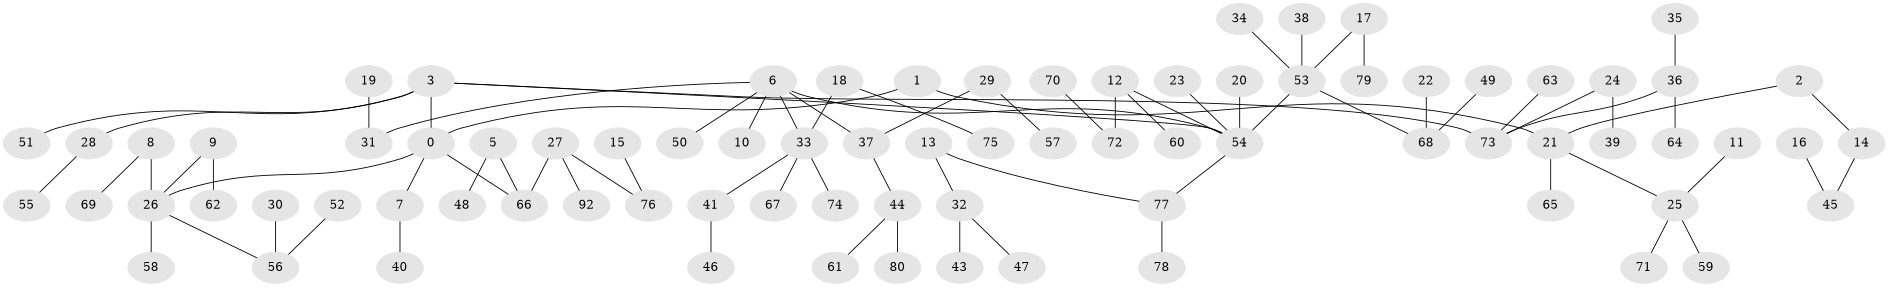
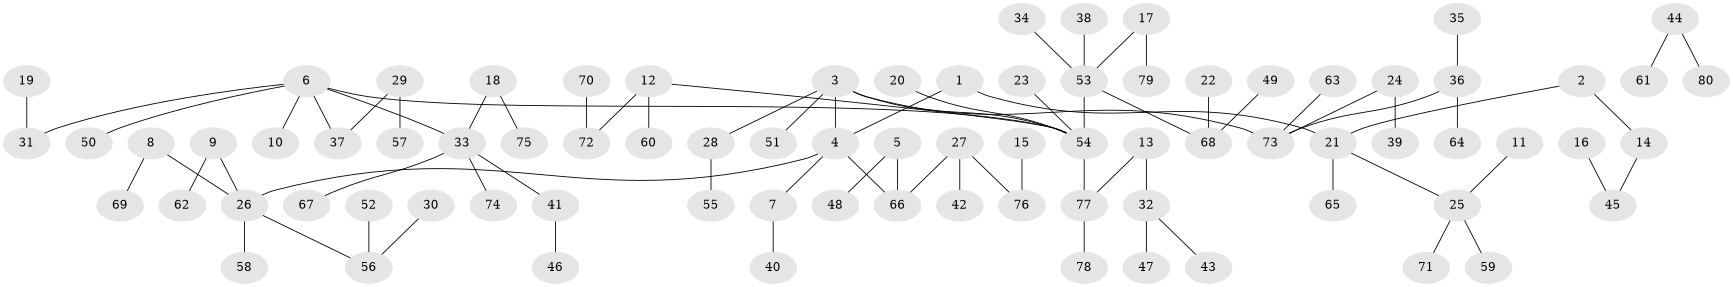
node "0": label "0" -> "4"
edge "37" -- "44": removed
node "92": label "92" -> "42"
